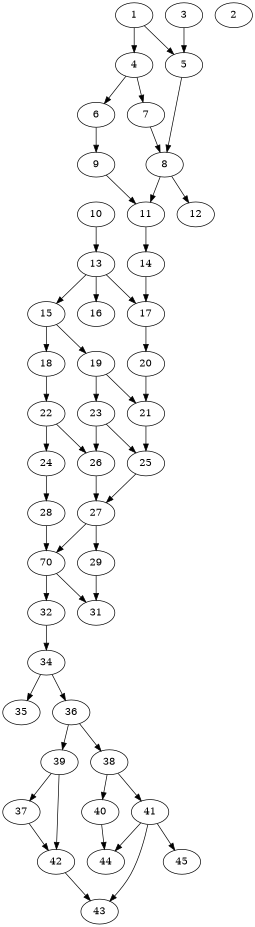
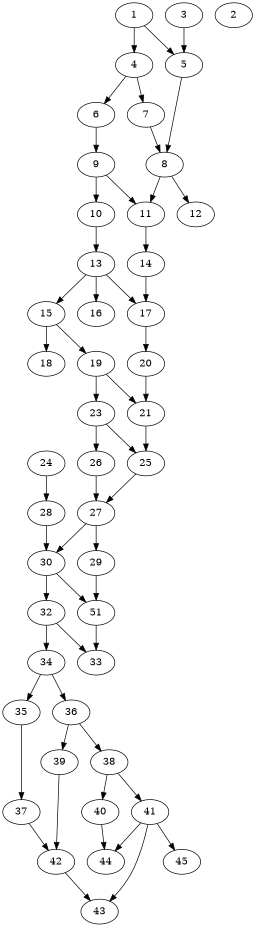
edge "9" -> "10": added
node "22": removed
node "70": label "70" -> "30"
node "31": label "31" -> "51"
node "33": added
edge "39" -> "37": now "35" -> "37"
